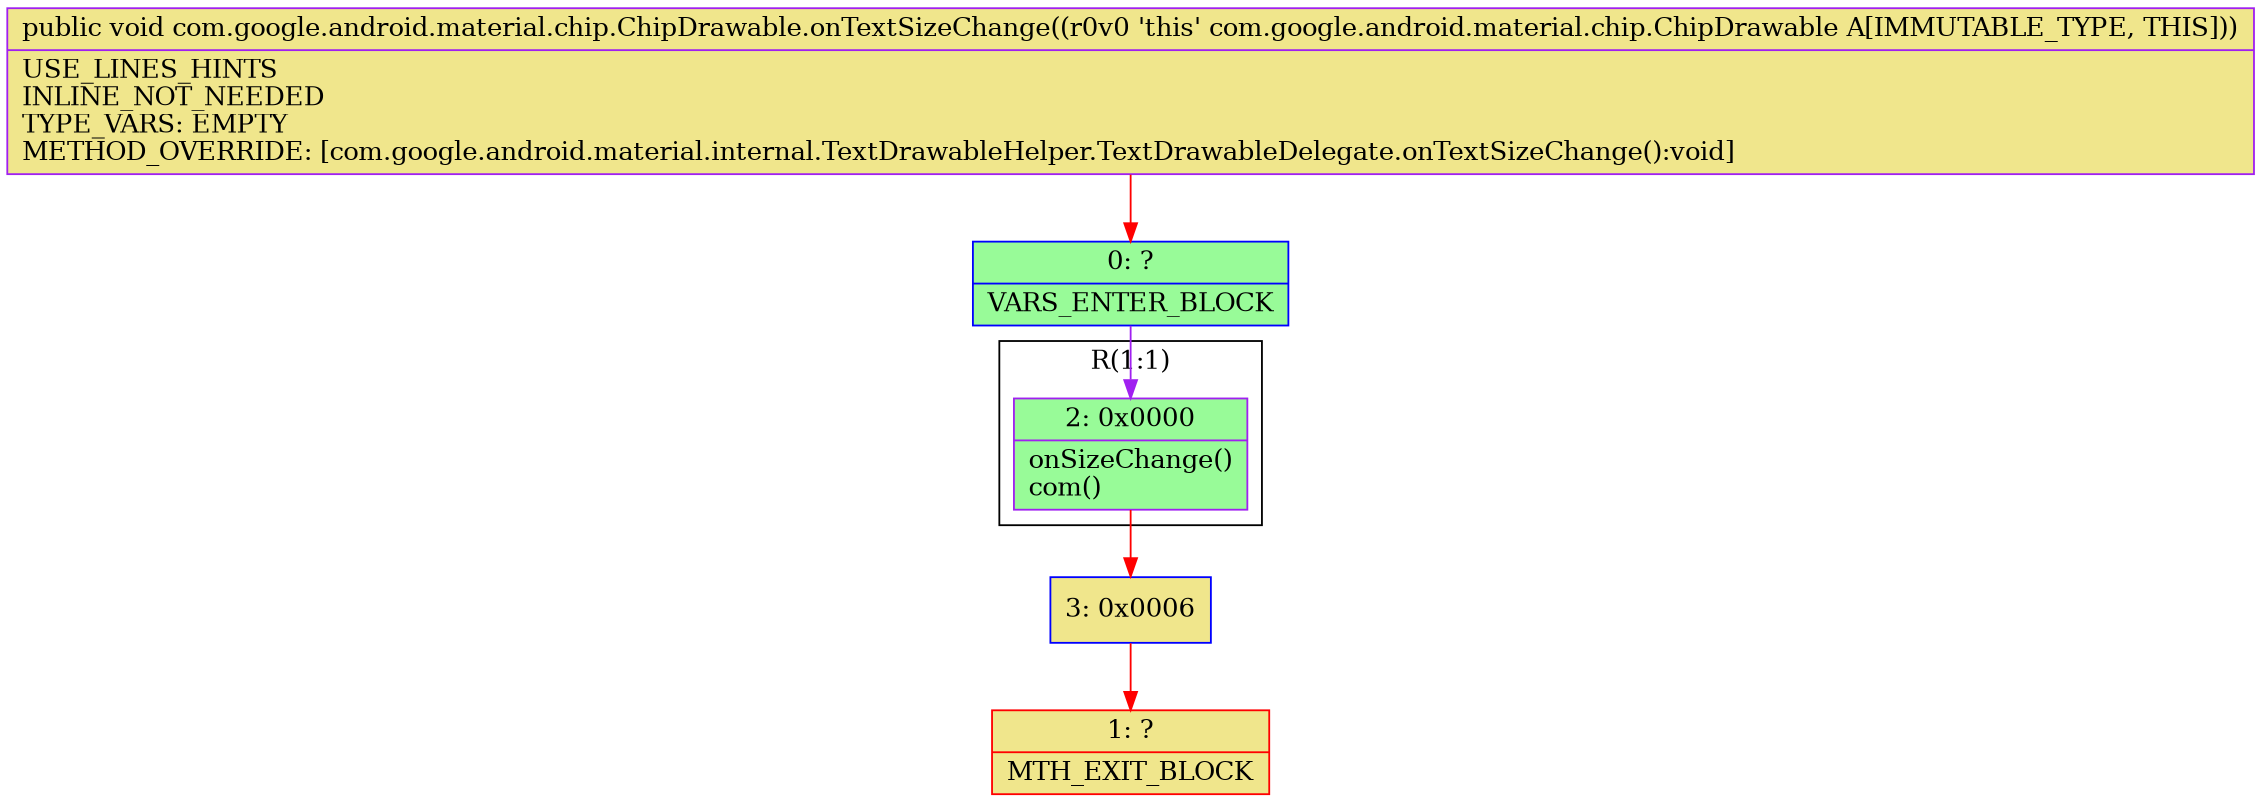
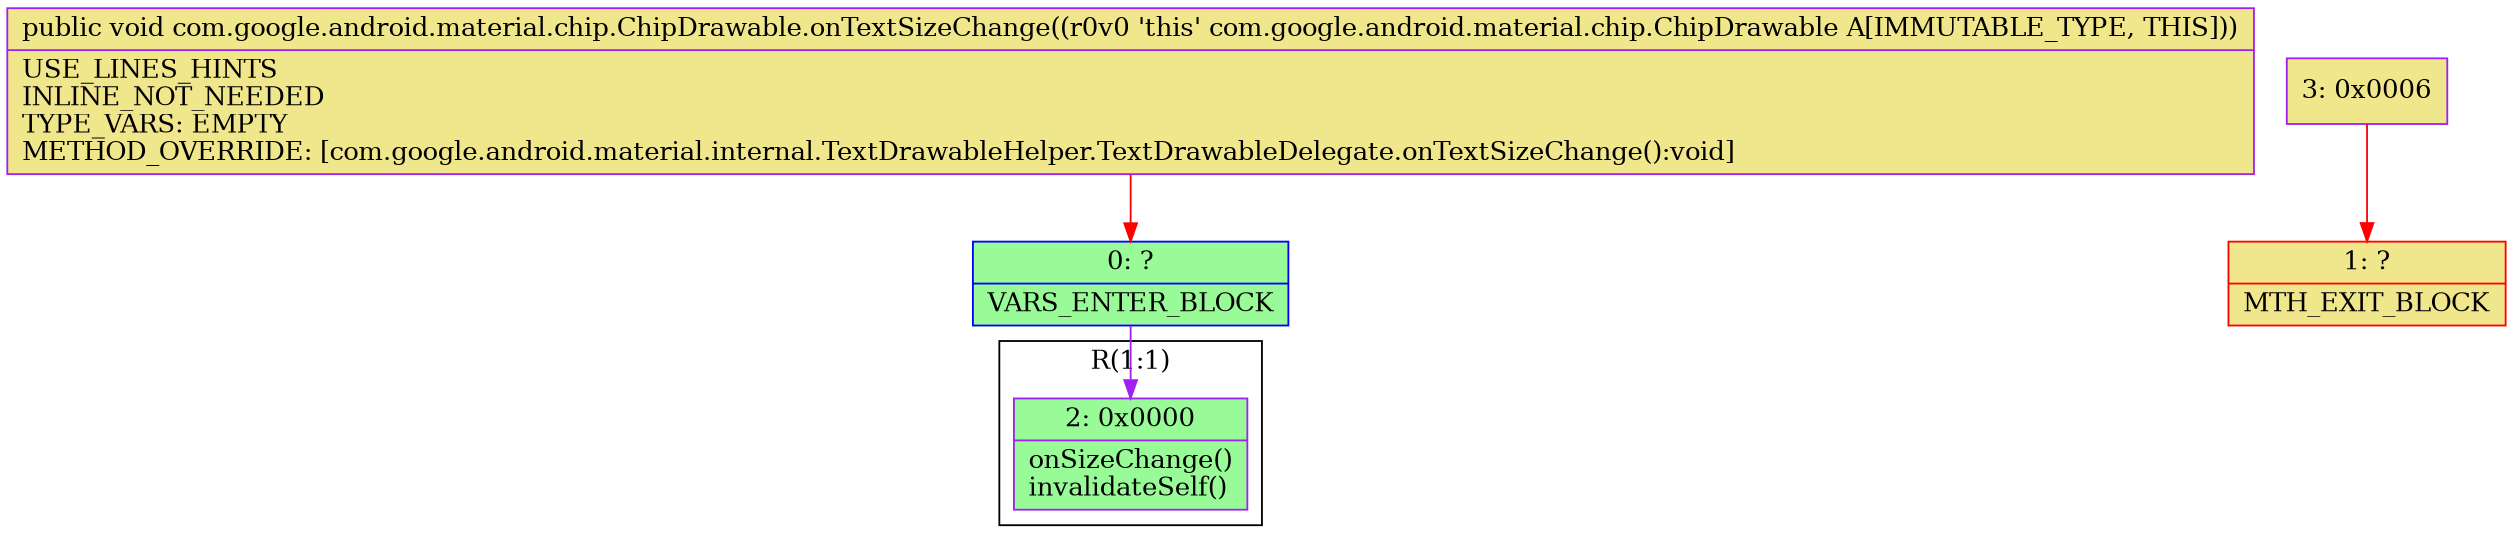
node "2: 0x0000": text "com()" -> "invalidateSelf()"
edge "2: 0x0000" -> "3: 0x0006": removed
node "3: 0x0006": color blue -> purple
